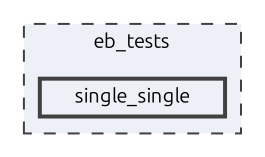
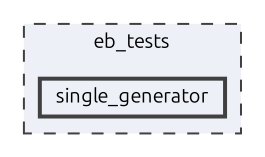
node "single_single": label "single_single" -> "single_generator"
